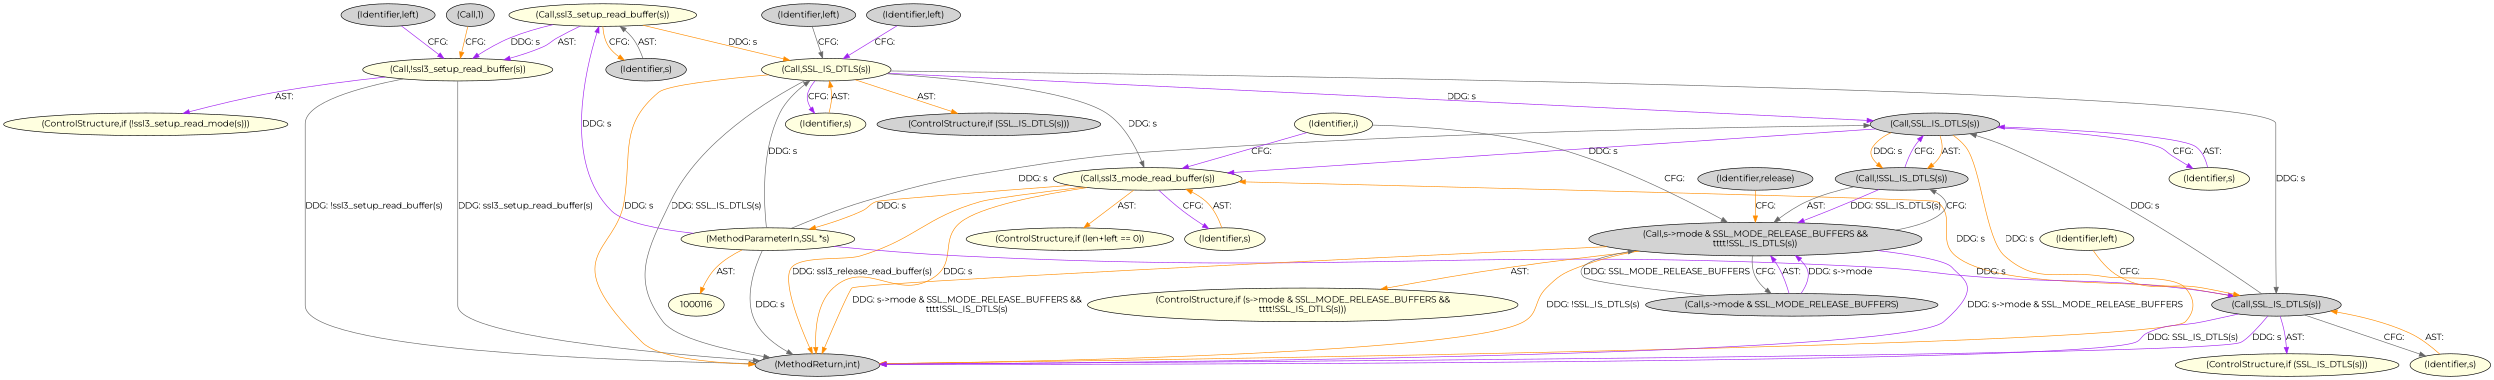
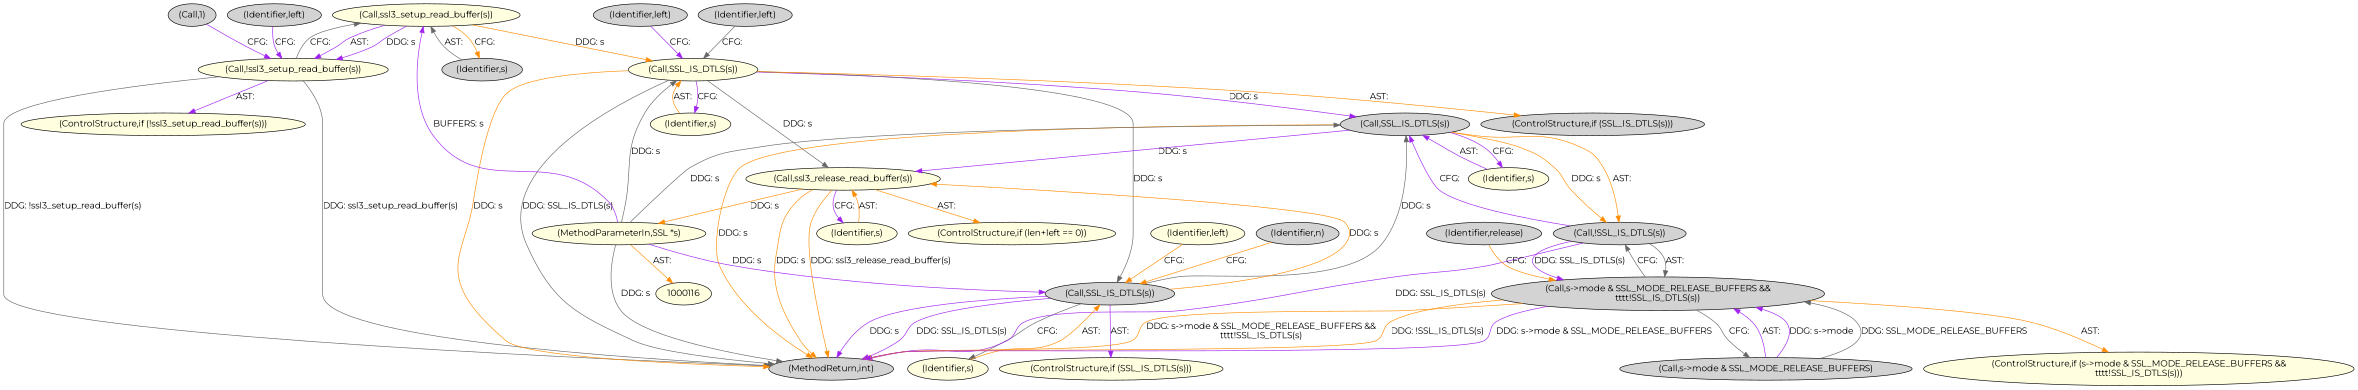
edge "(Call,!ssl3_setup_read_buffer(s))" -> "(Call,ssl3_setup_read_buffer(s))": added, label "CFG:"
edge "(Call,1)" -> "(Call,!ssl3_setup_read_buffer(s))": color darkorange -> purple
node "(ControlStructure,if (!ssl3_setup_read_mode(s)))": label "(ControlStructure,if (!ssl3_setup_read_mode(s)))" -> "(ControlStructure,if (!ssl3_setup_read_buffer(s)))"
edge "(MethodParameterIn,SSL *s)" -> "(Call,ssl3_setup_read_buffer(s))": label "DDG: s" -> "BUFFERS: s"
node "(Identifier,i)": removed
node "(Call,ssl3_mode_read_buffer(s))": label "(Call,ssl3_mode_read_buffer(s))" -> "(Call,ssl3_release_read_buffer(s))"
node "(Identifier,n)": added
edge "(Call,!SSL_IS_DTLS(s))" -> "(MethodReturn,int)": added, label "DDG: SSL_IS_DTLS(s)"
